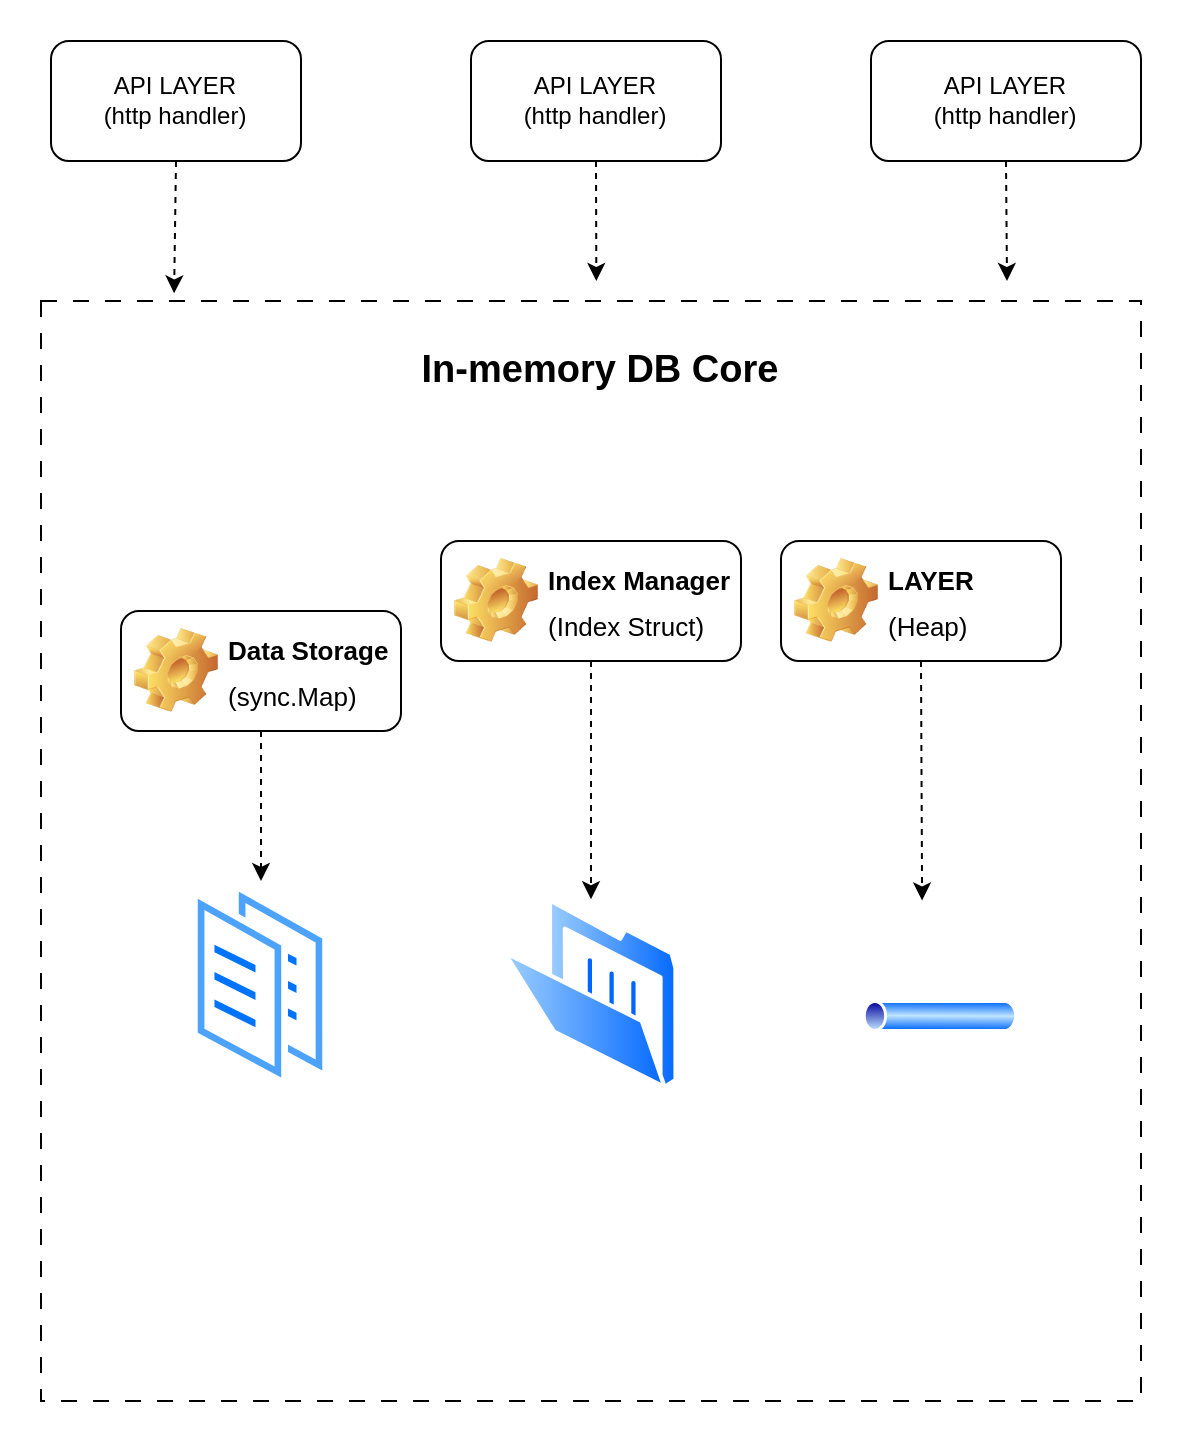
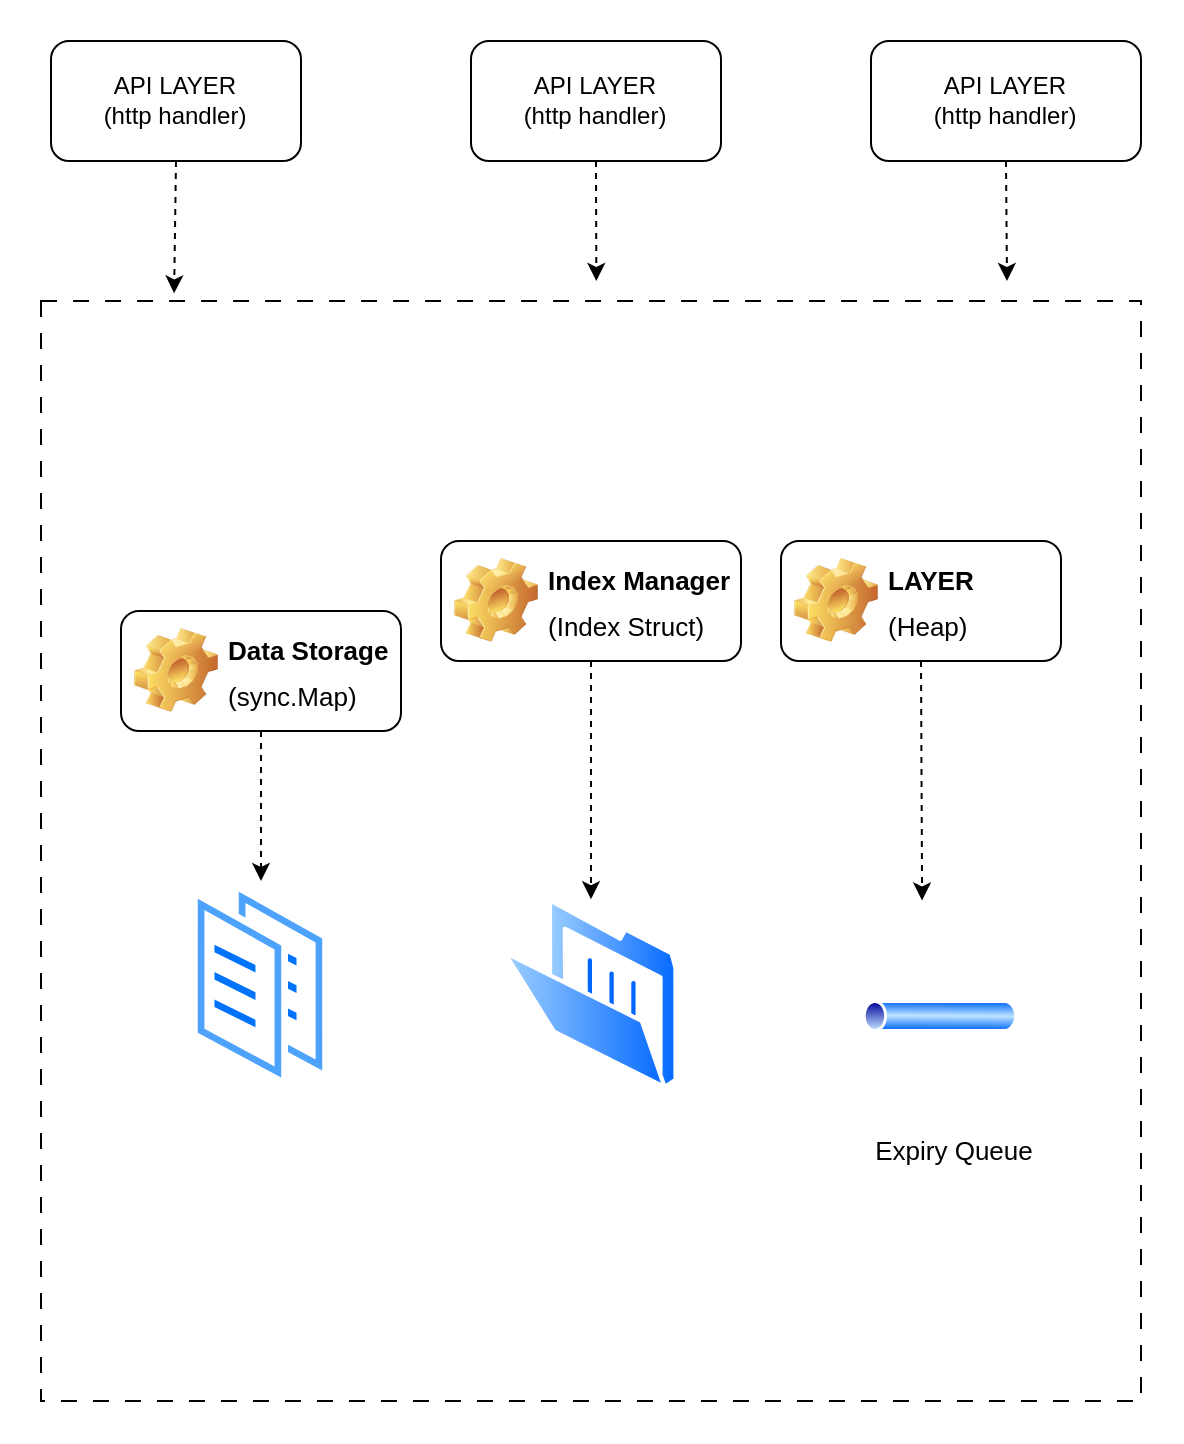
node "In-memory DB Core": removed
node "Expiry Queue": added
